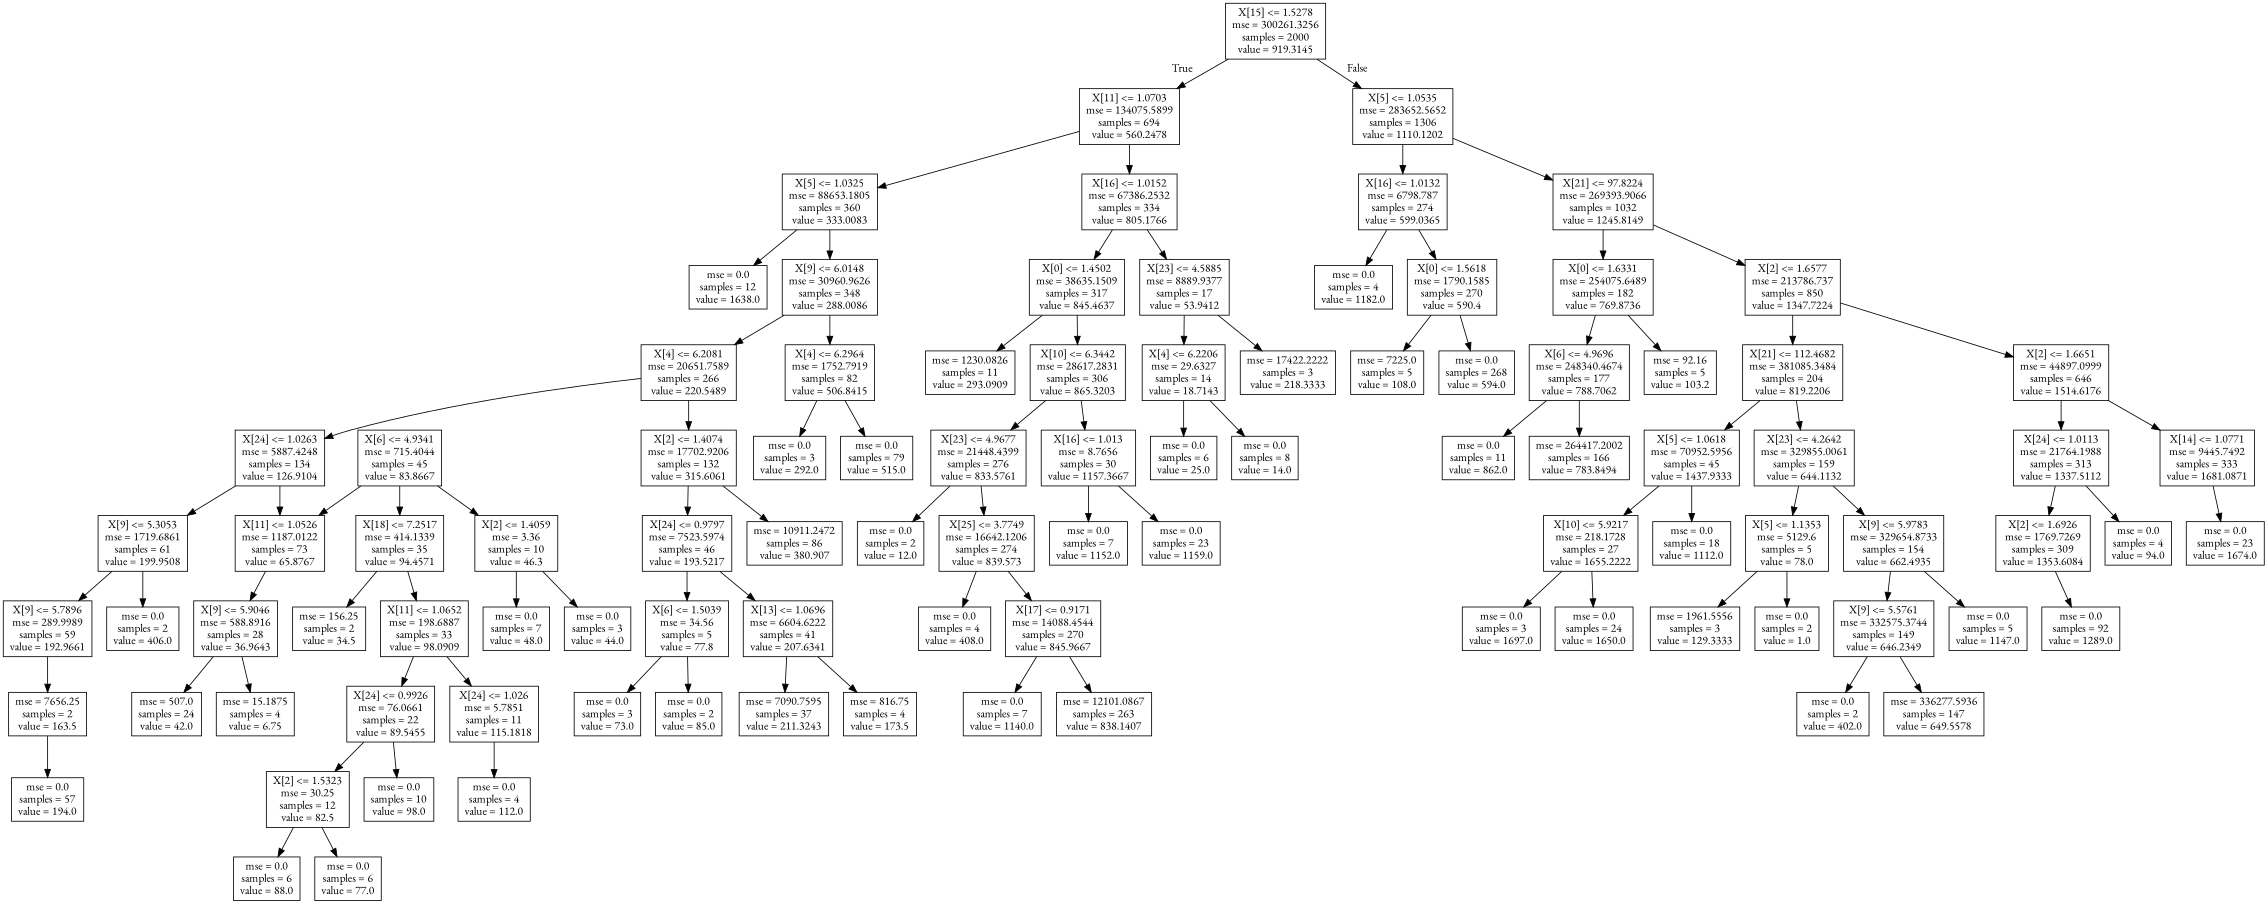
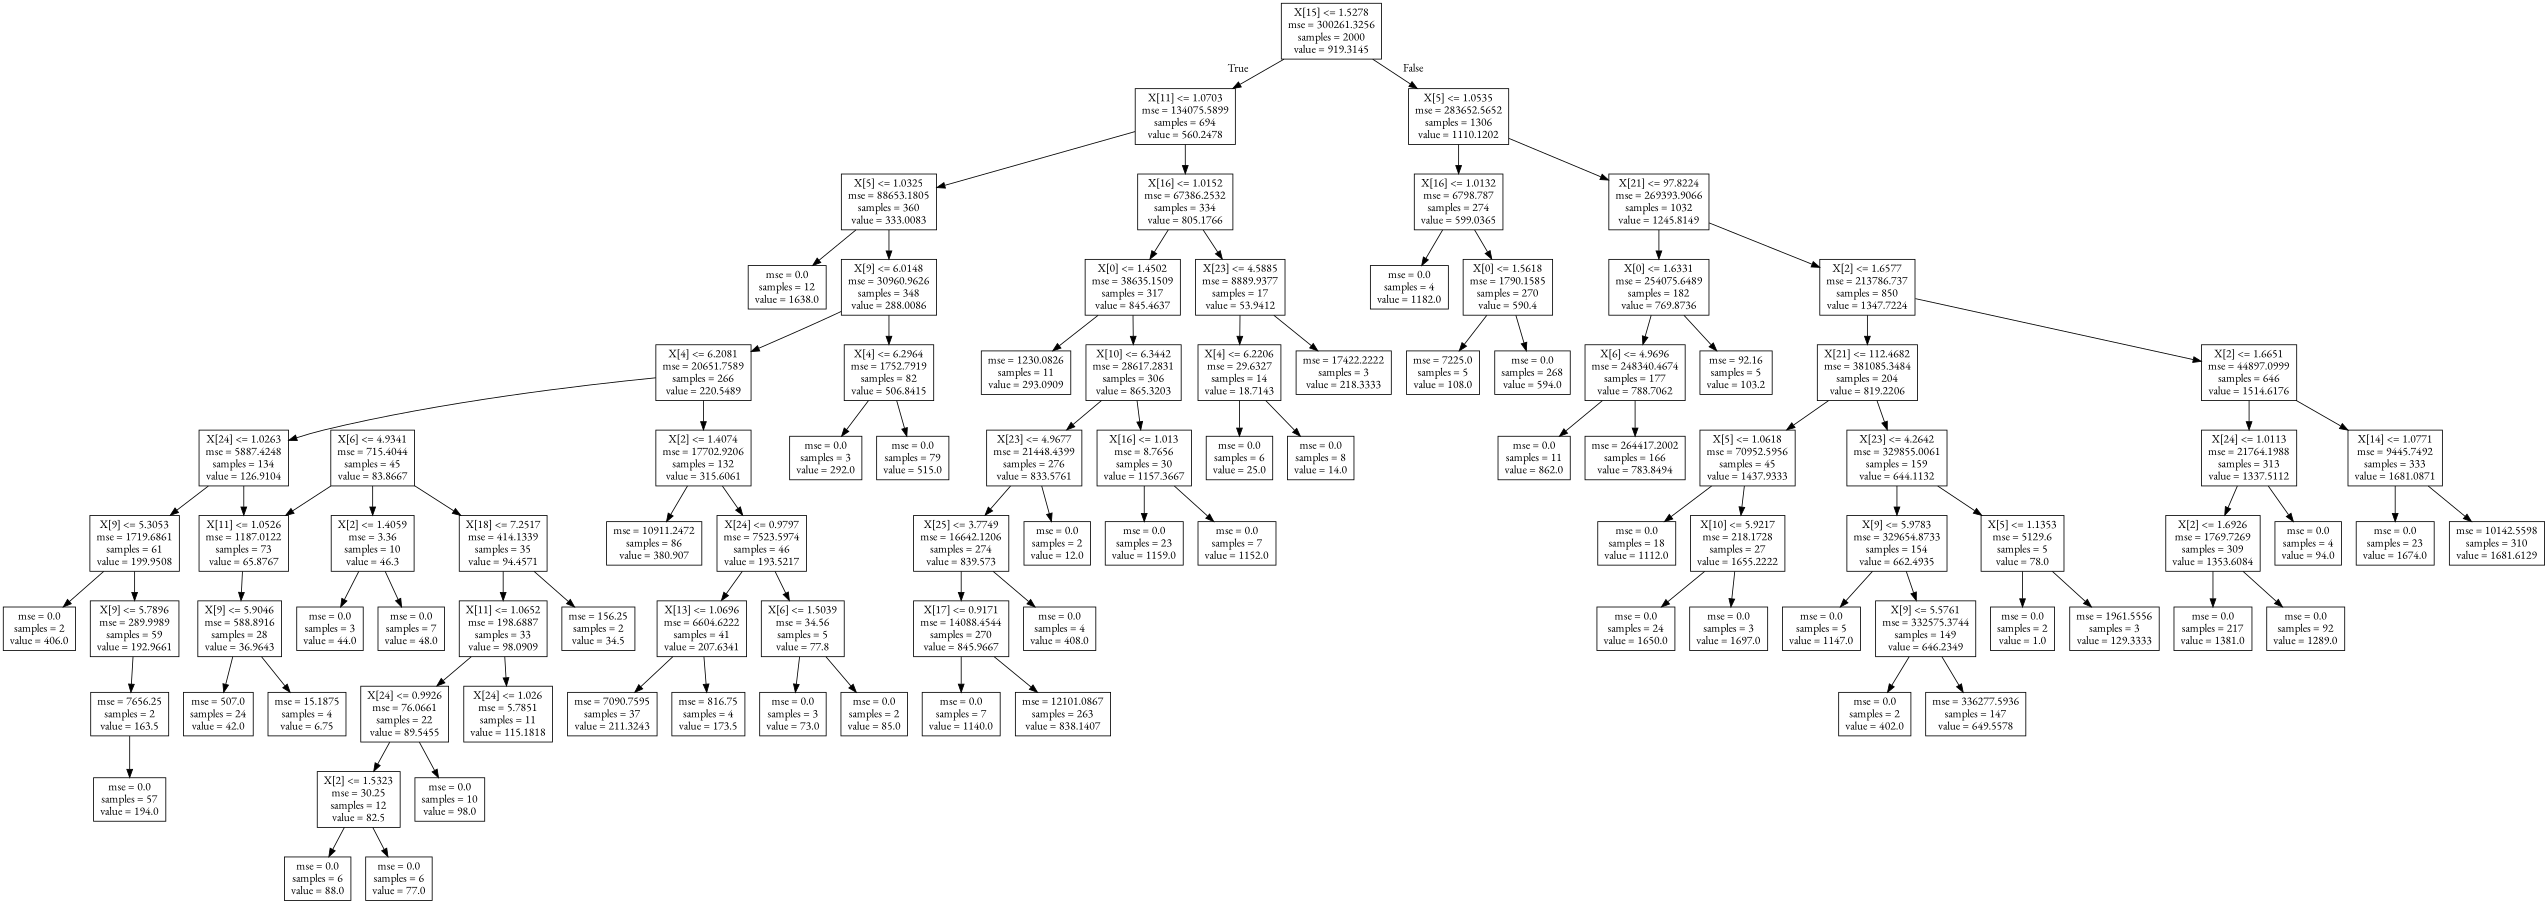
node "mse = 10142.5598 samples = 310 value = 1681.6129": added
node "mse = 0.0 samples = 217 value = 1381.0": added
node "mse = 0.0 samples = 4 value = 112.0": removed
